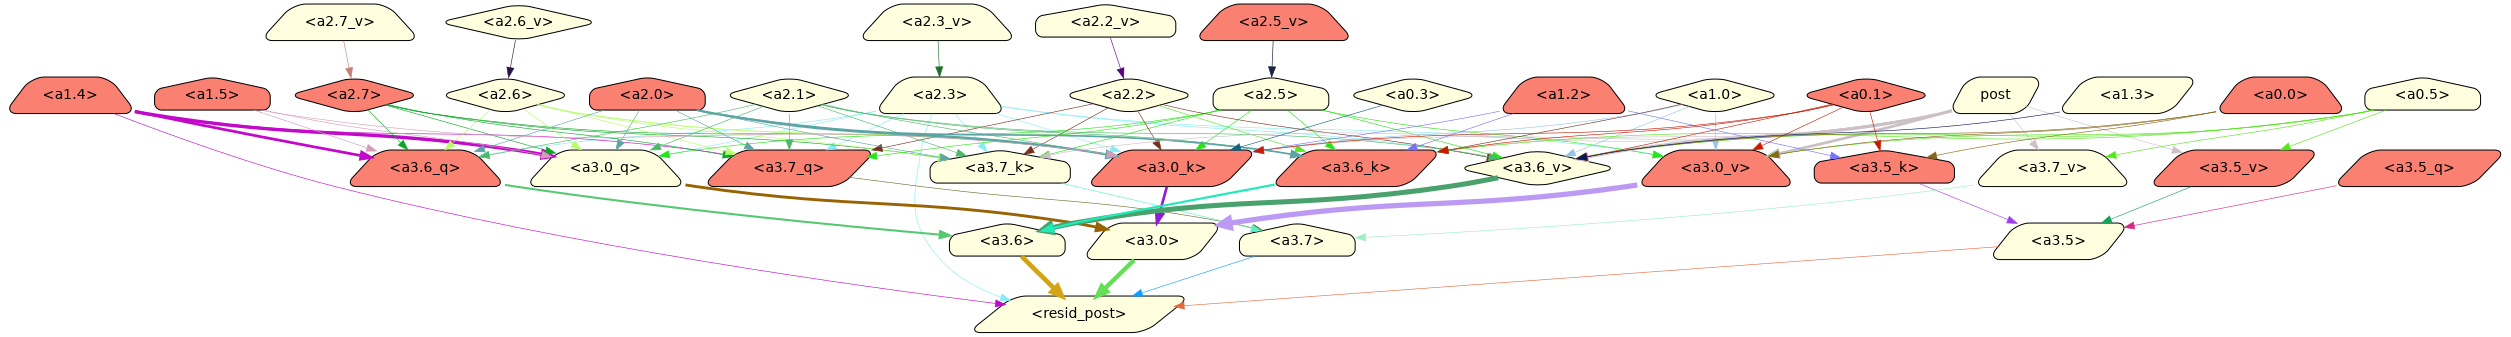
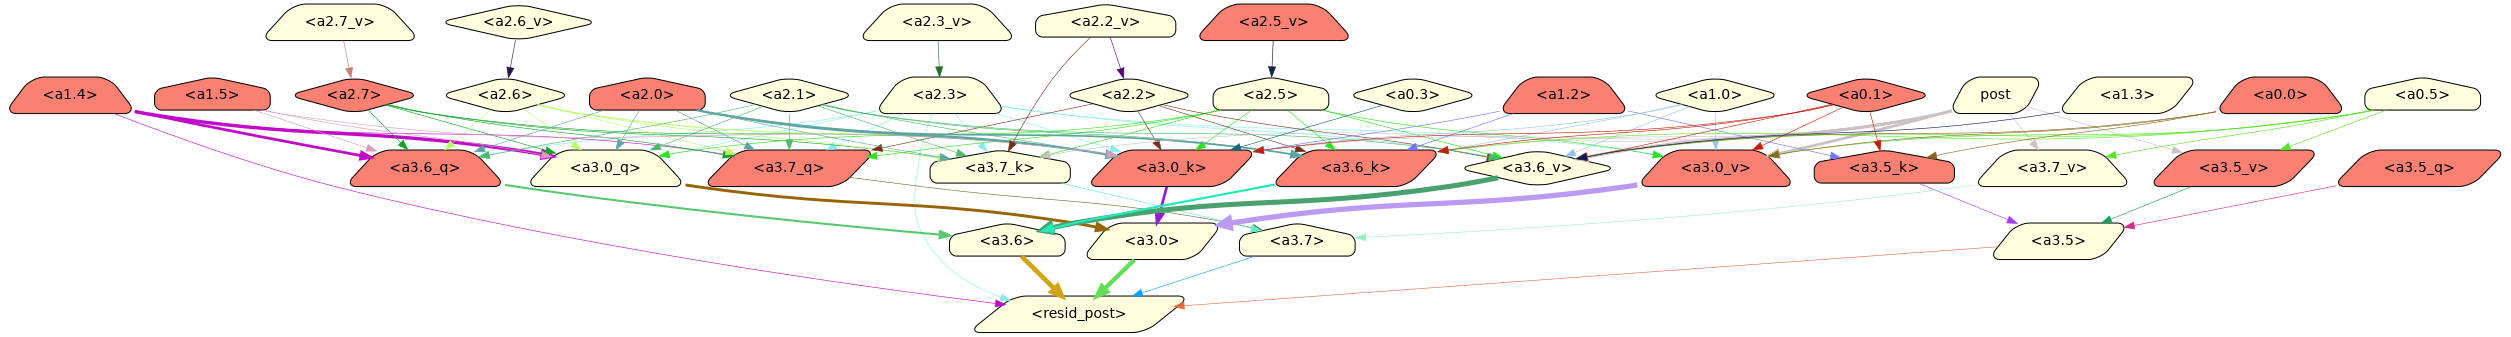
edge "<a2.2>" -> "<a3.6_k>": color #56e61e -> #762f1d
edge "<a1.0>" -> "<a3.6_k>": color #762f1d -> #94c6e4
edge "<a2.2>" -> "<a3.7_k>": now "<a2.2_v>" -> "<a3.7_k>"
